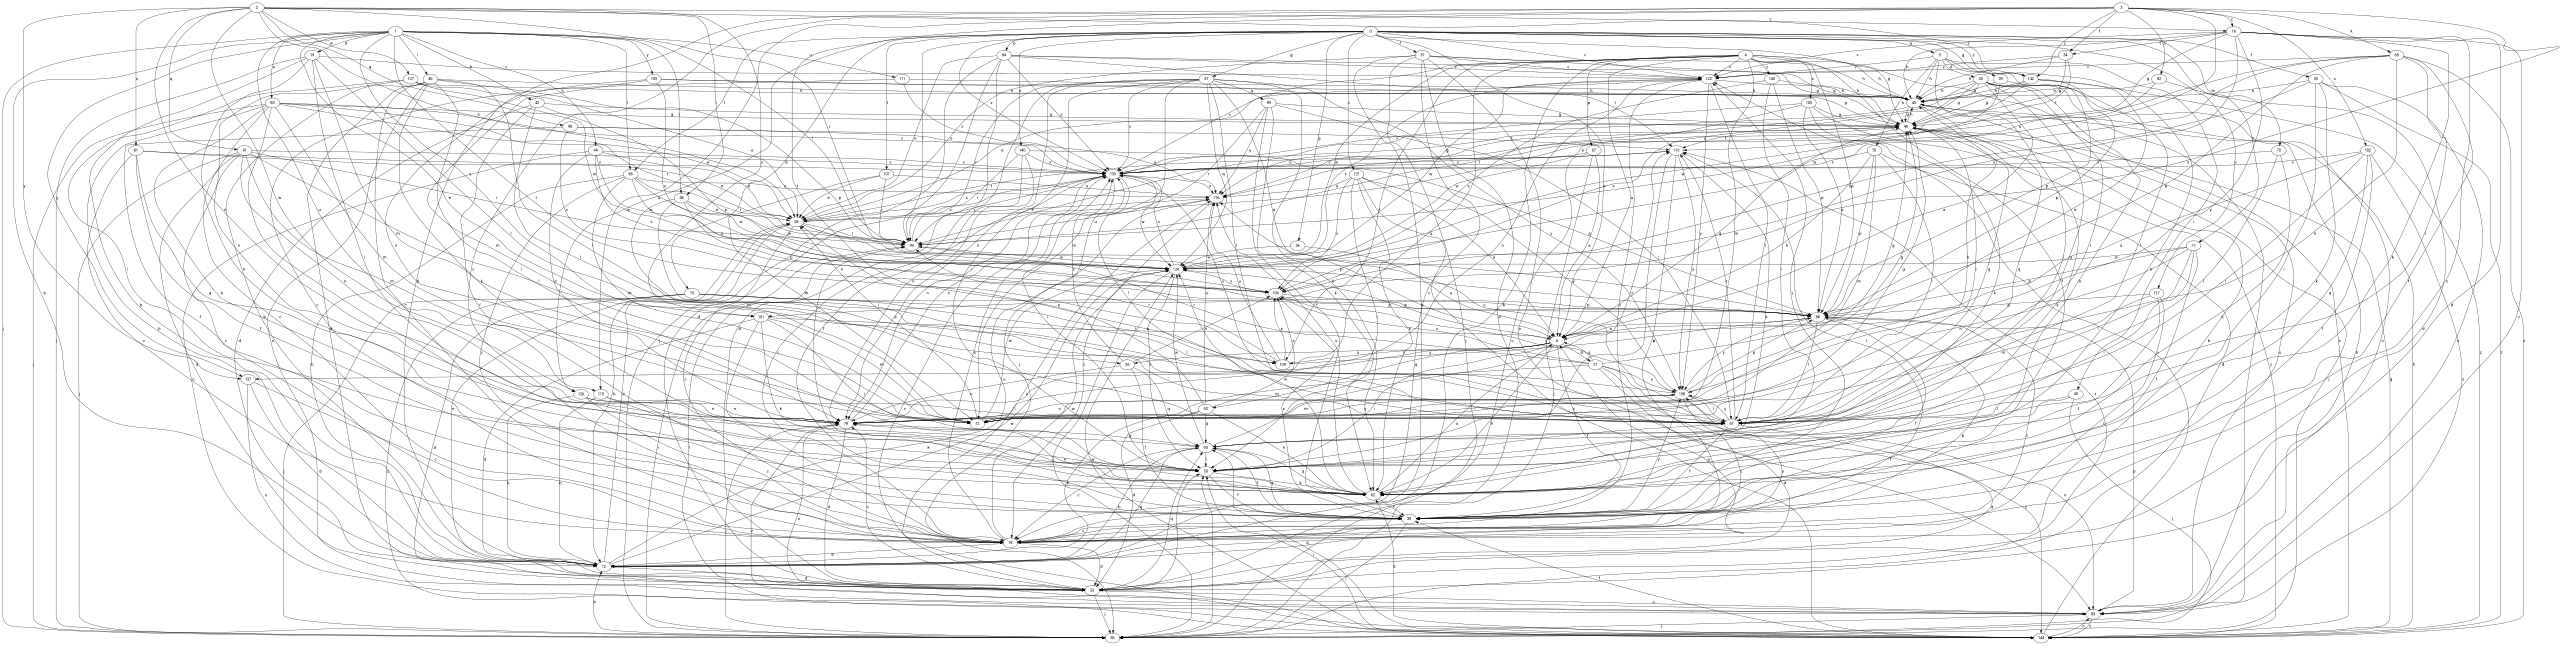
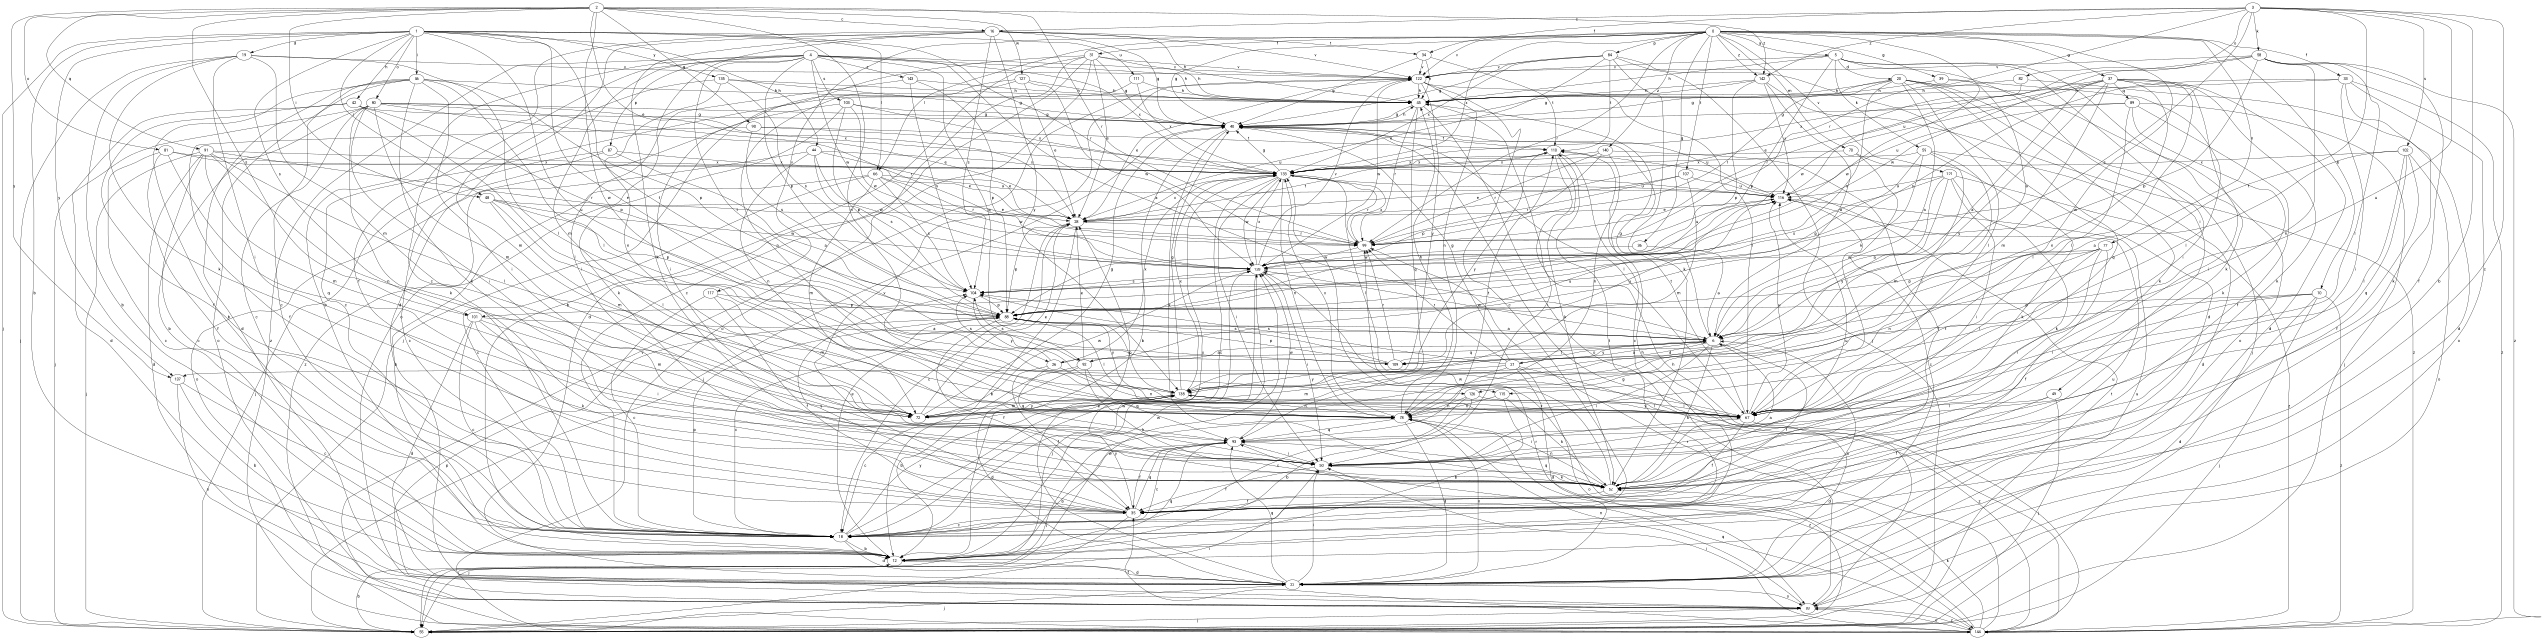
edge "4" -> "78": now "4" -> "92"
edge "67" -> "40": removed, label "g"
